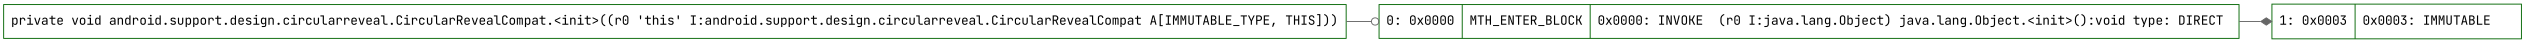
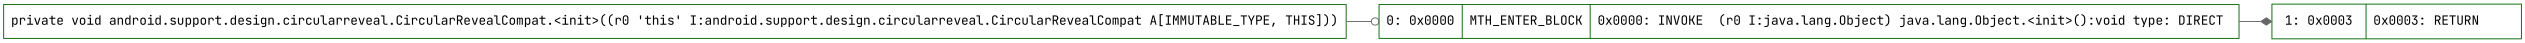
node "1: 0x0003": text "0x0003: IMMUTABLE" -> "0x0003: RETURN"
